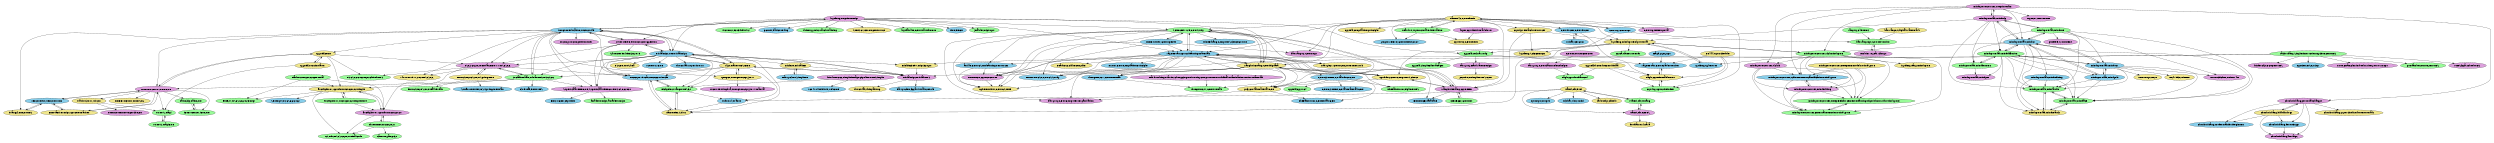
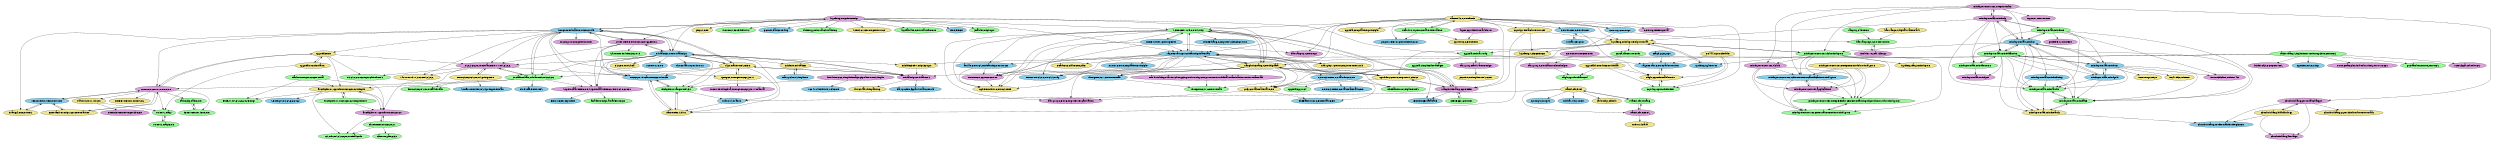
node "qing-2/CPU": added
node "mindspore-courses/mindediting": label "mindspore-courses/mindediting" -> "mindspore-courses/applications"
edge "mindspore-lab/mindsearch" -> "mindspore-lab/mindaudio": now "mindspore-lab/mindsearch" -> "chunhuizhang/modern_ai_for_beginners"
node "duodian-owl/Lava": label "duodian-owl/Lava" -> "ustb-owl/Lava"
node "chunhuizhang/bert_t5_gpt": removed
